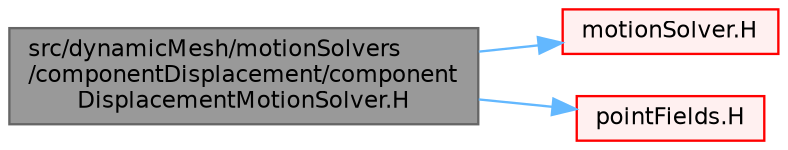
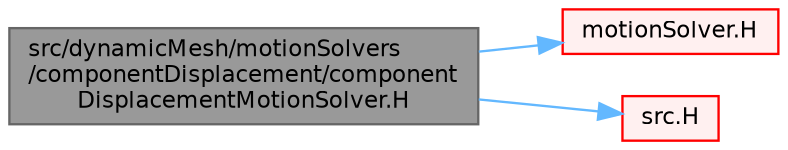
node "pointFields.H": label "pointFields.H" -> "src.H"
